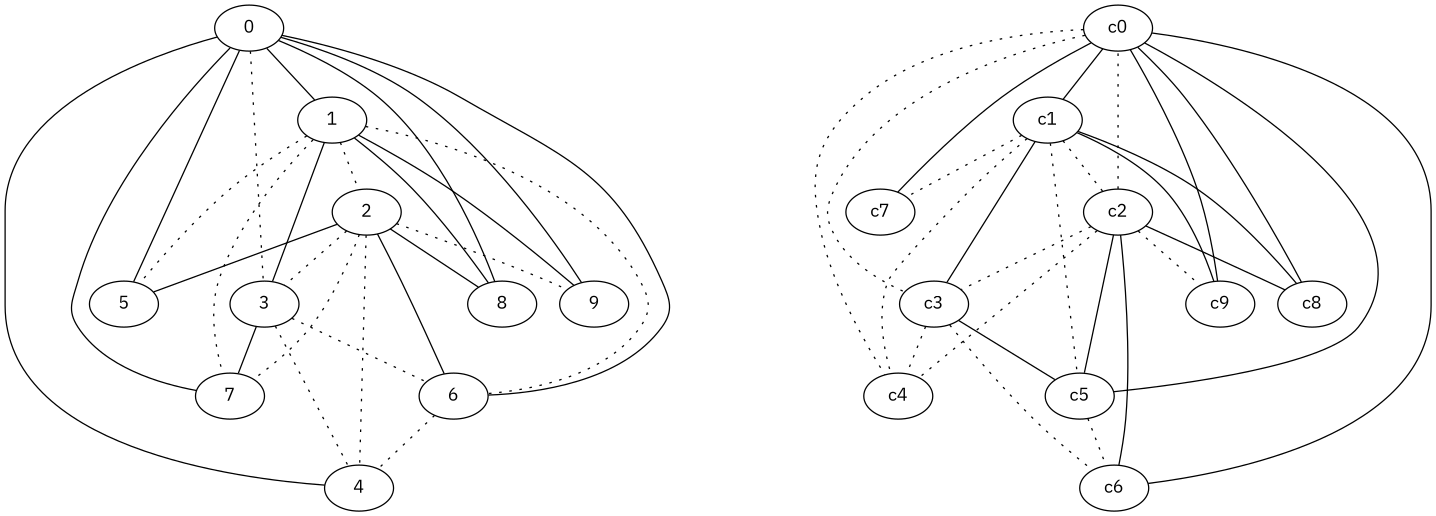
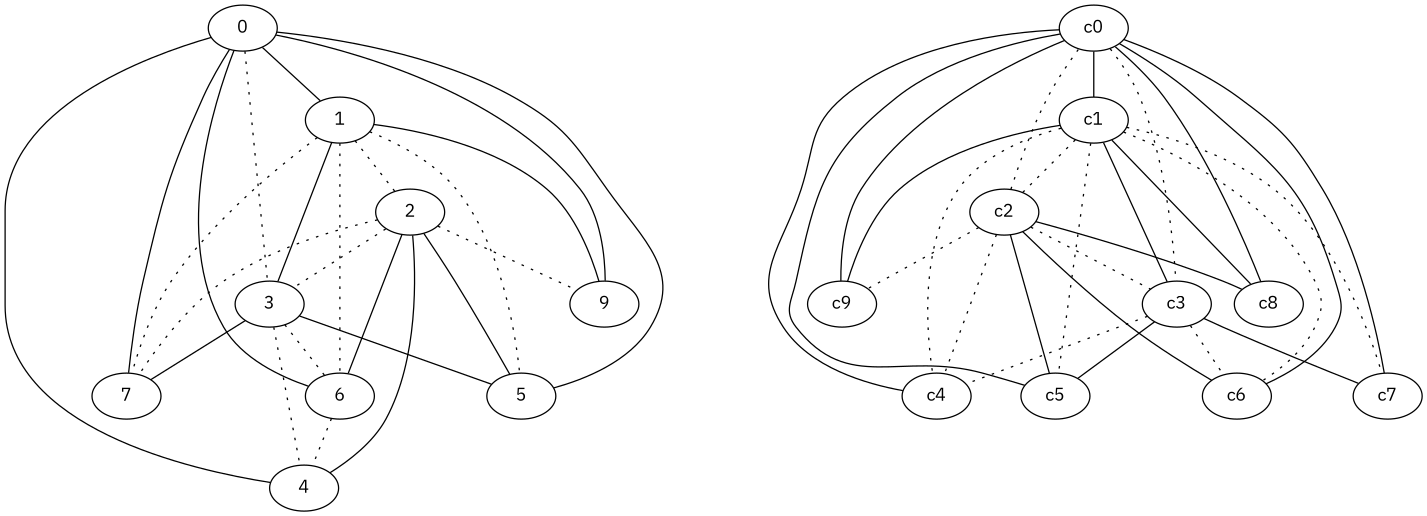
edge "c0" -- "c4": style dotted -> solid
node "8": removed
edge "2" -- "4": style dotted -> solid
edge "3" -- "5": added
edge "c3" -- "c7": added
edge "c5" -- "c6": now "c1" -- "c6"
